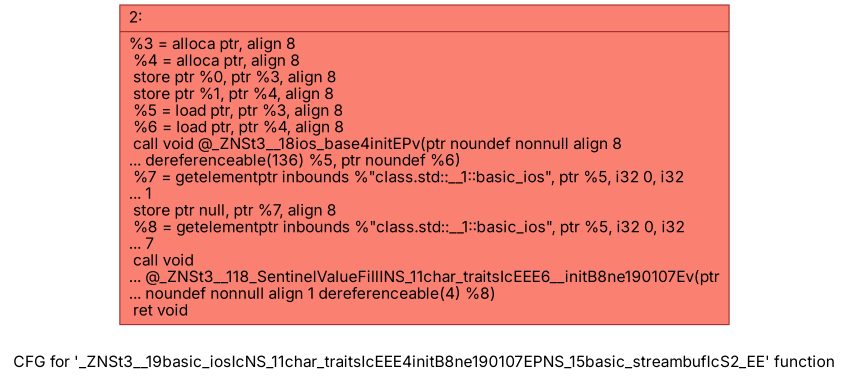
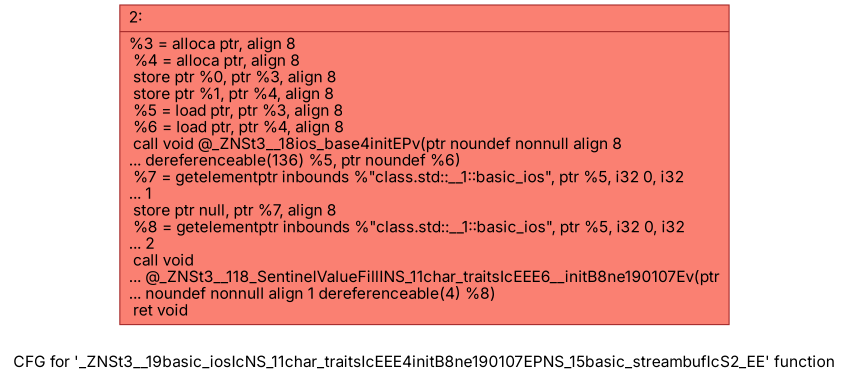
node "2:": text "... 7" -> "... 2"
